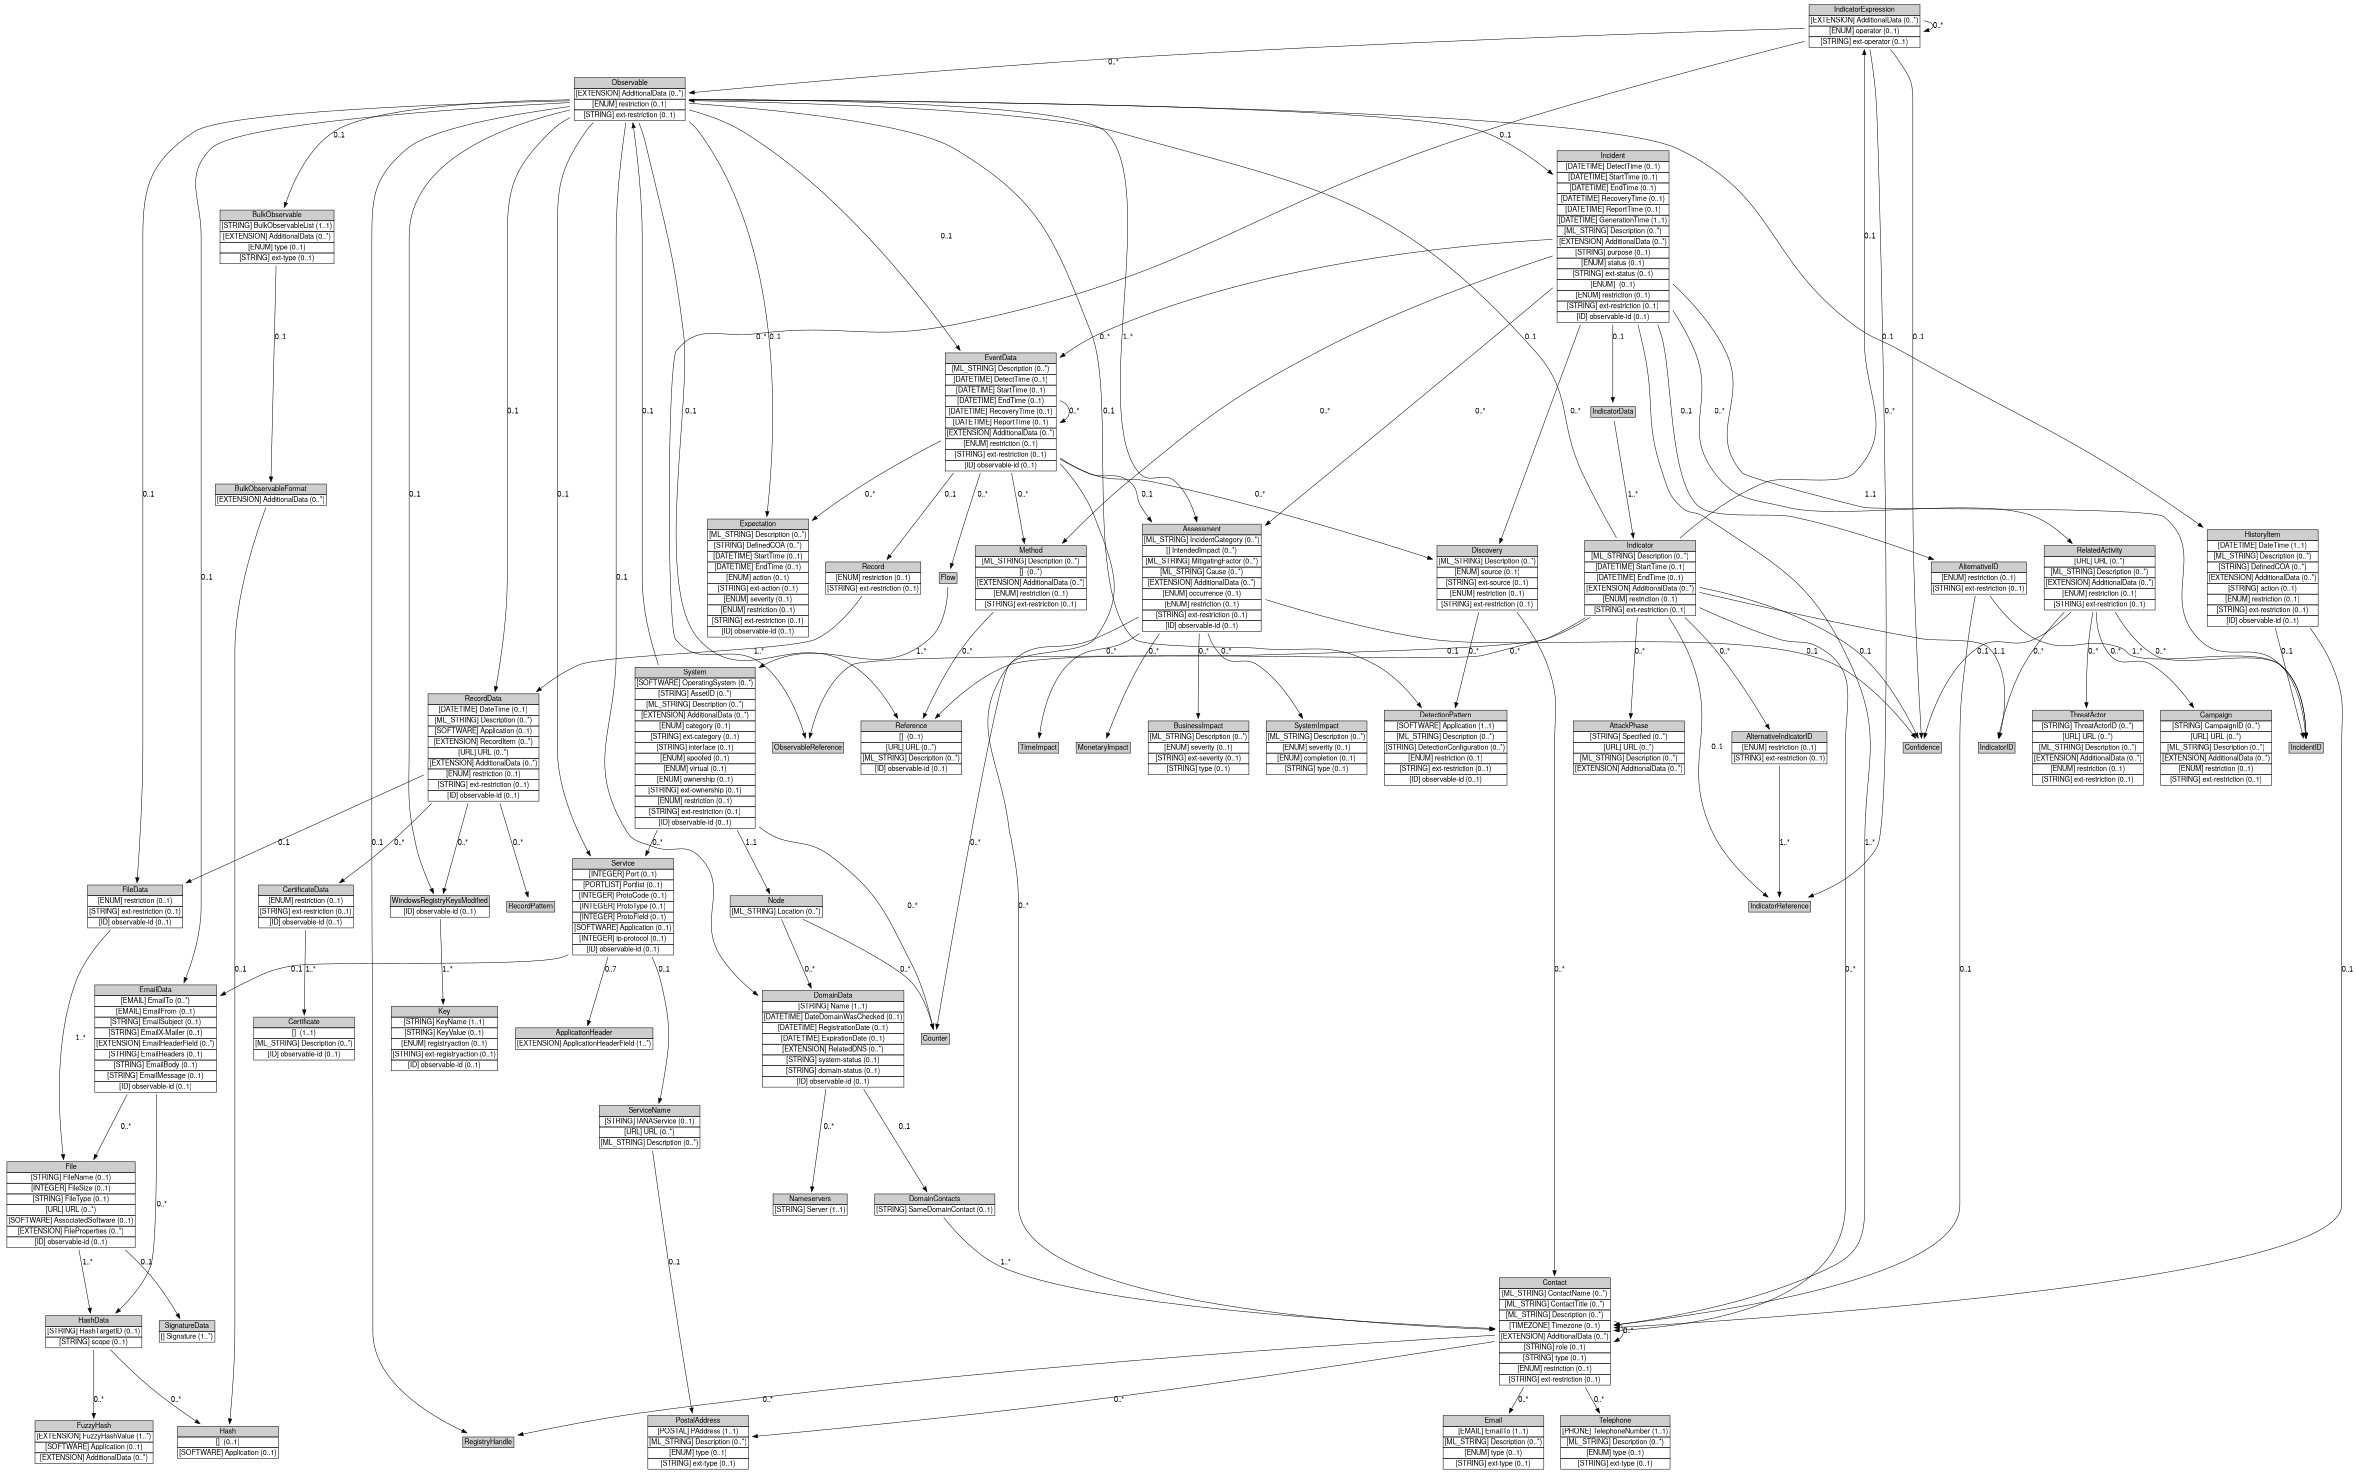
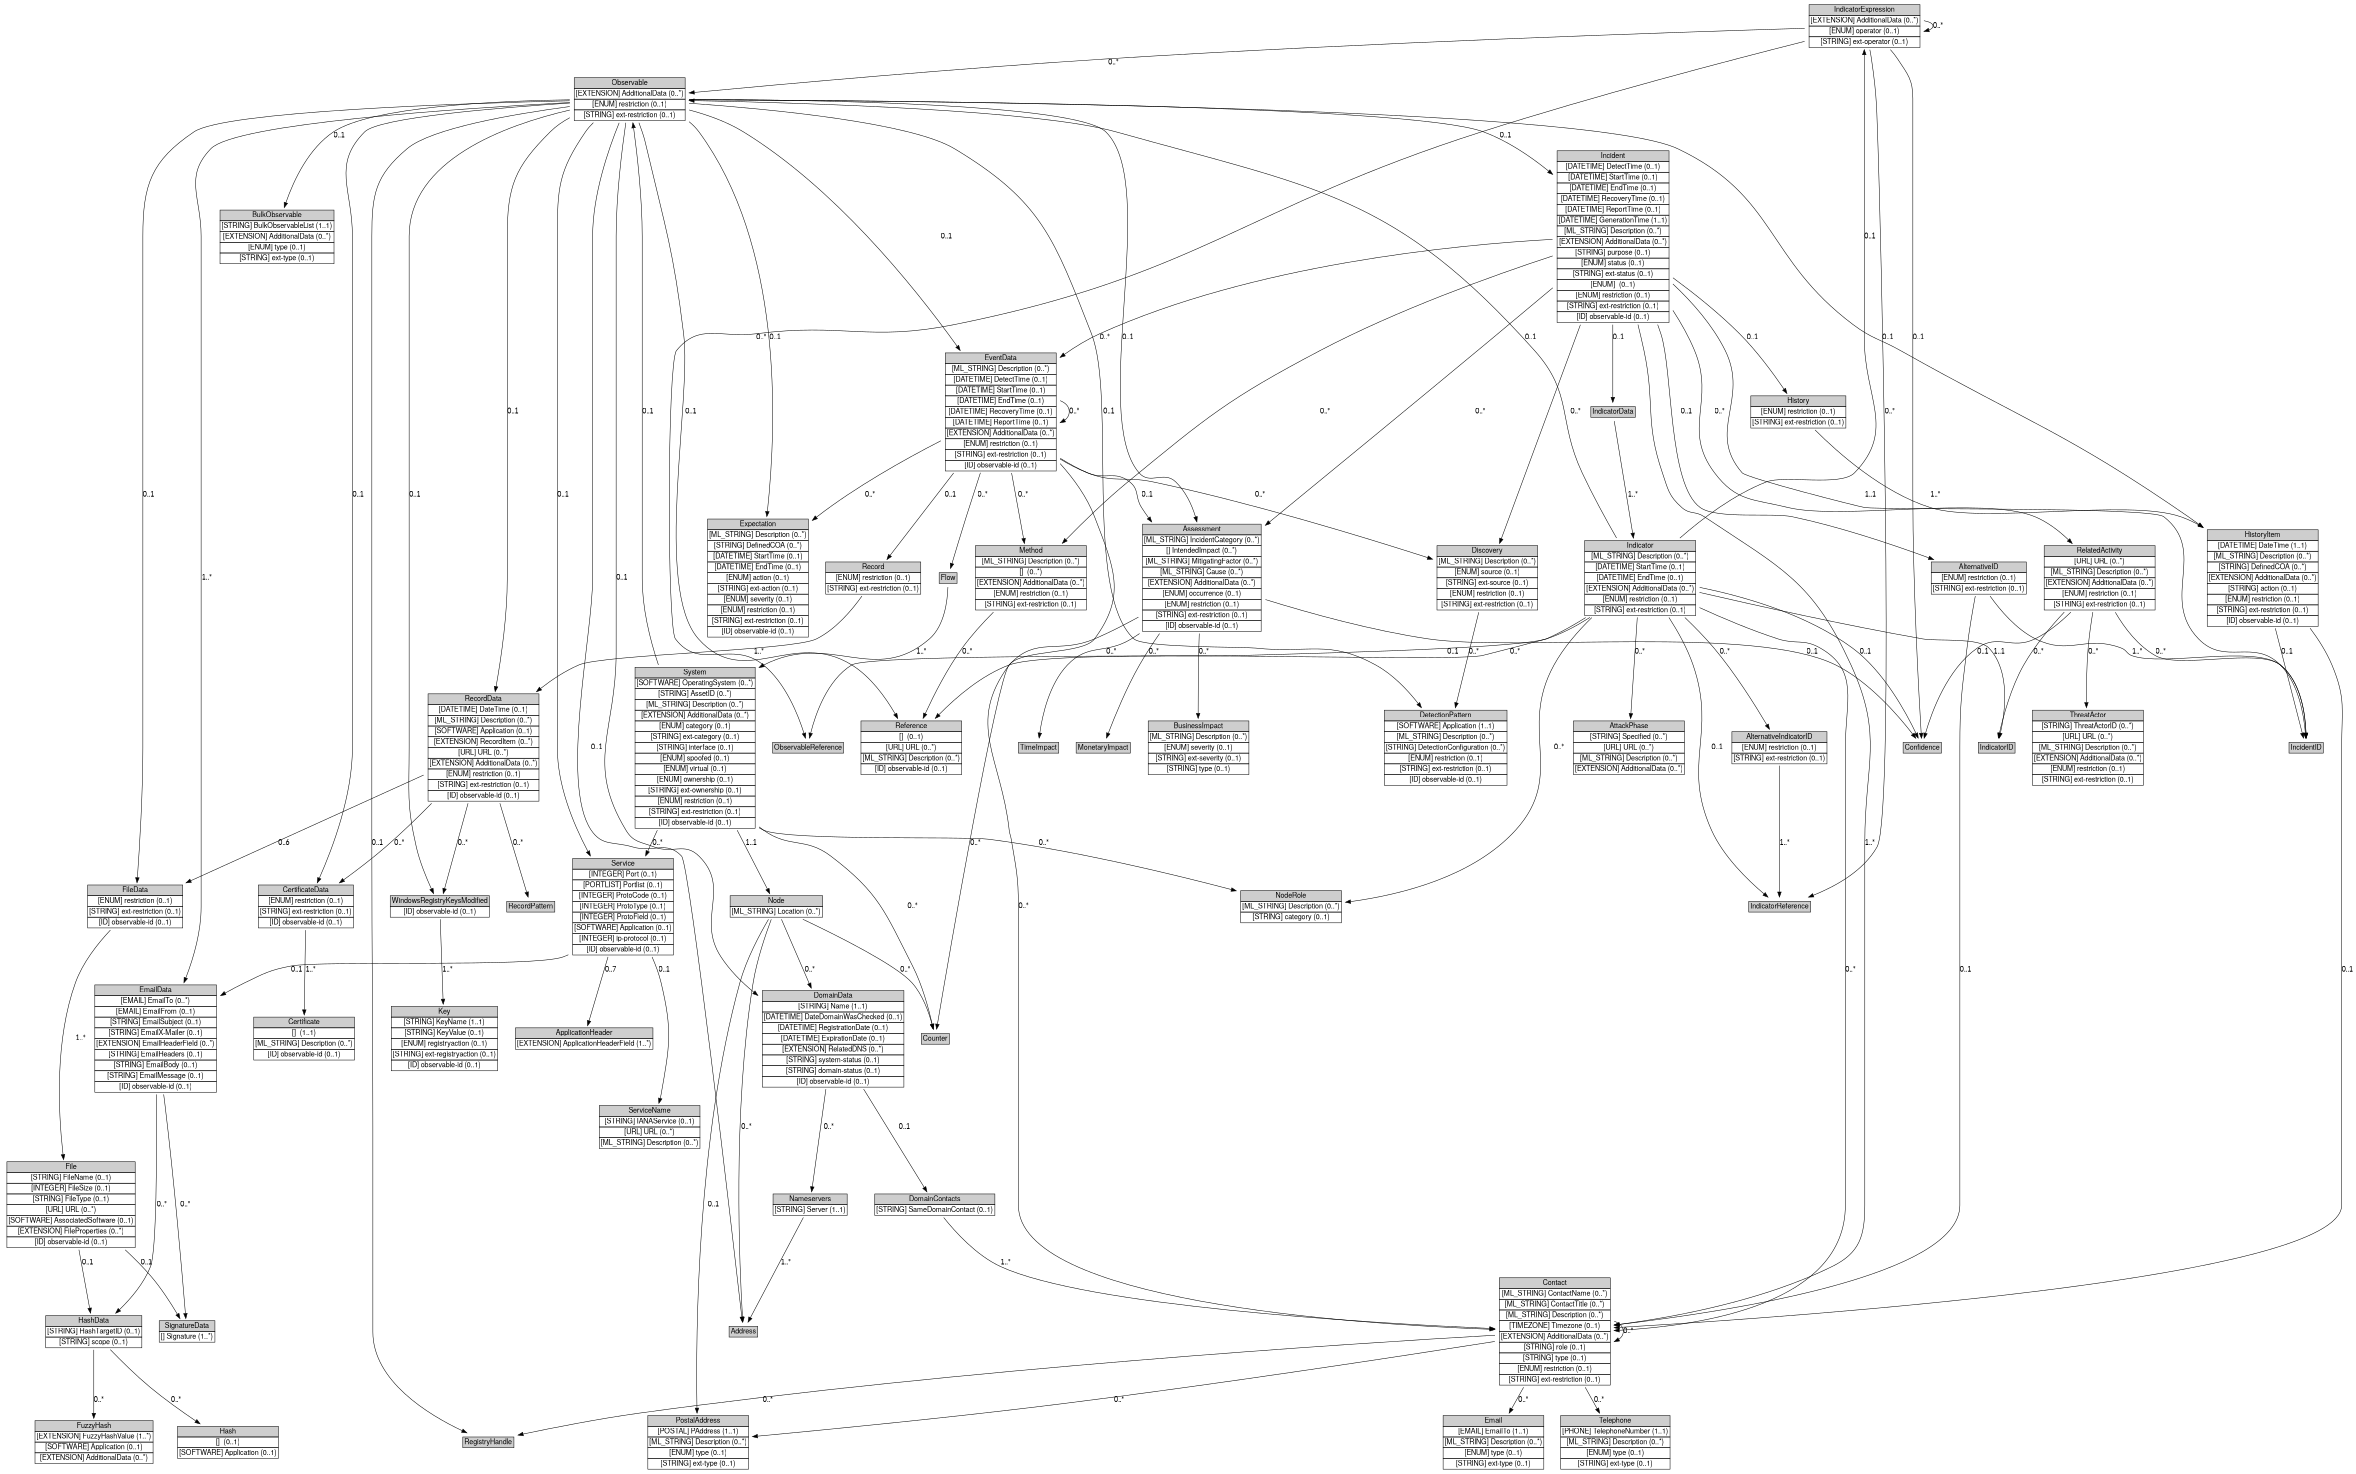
edge "Observable" -> "Assessment": label "1..*" -> "0..1"
edge "Observable" -> "CertificateData": added, label "0..1"
node "History": added
node "BulkObservableFormat": removed
edge "Observable" -> "EmailData": label "0..1" -> "1..*"
node "SystemImpact": removed
node "Campaign": removed
edge "RecordData" -> "FileData": label "0..1" -> "0..6"
node "NodeRole": added
edge "Discovery" -> "Contact": removed, label "0..*"
edge "EmailData" -> "File": now "EmailData" -> "SignatureData"
edge "File" -> "HashData": label "1..*" -> "0..1"
edge "ServiceName" -> "PostalAddress": now "Node" -> "PostalAddress"
node "Address": added
